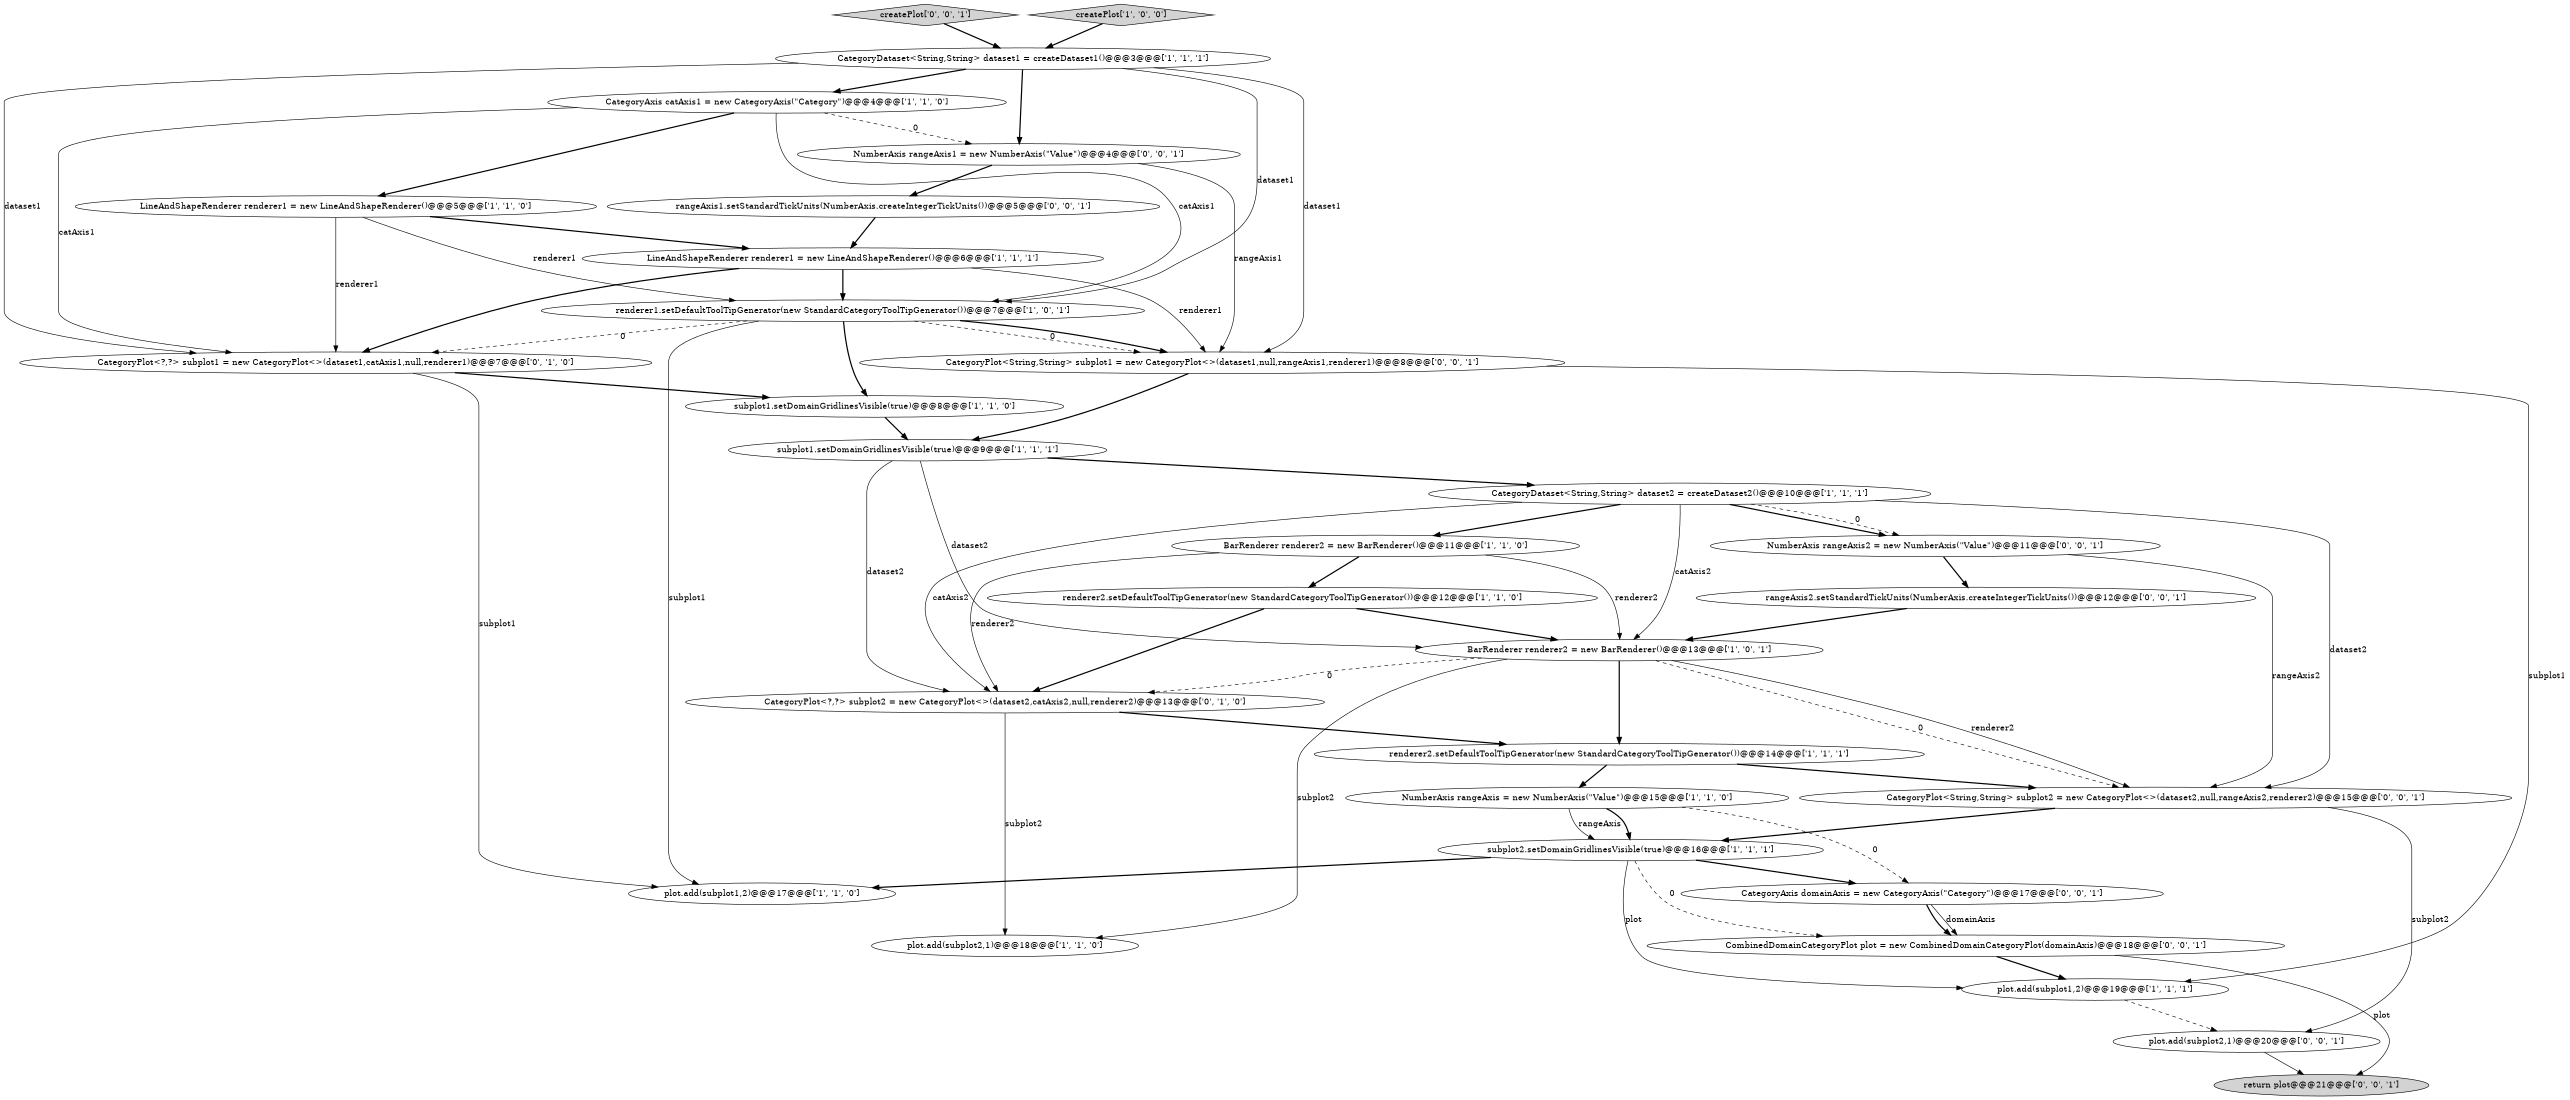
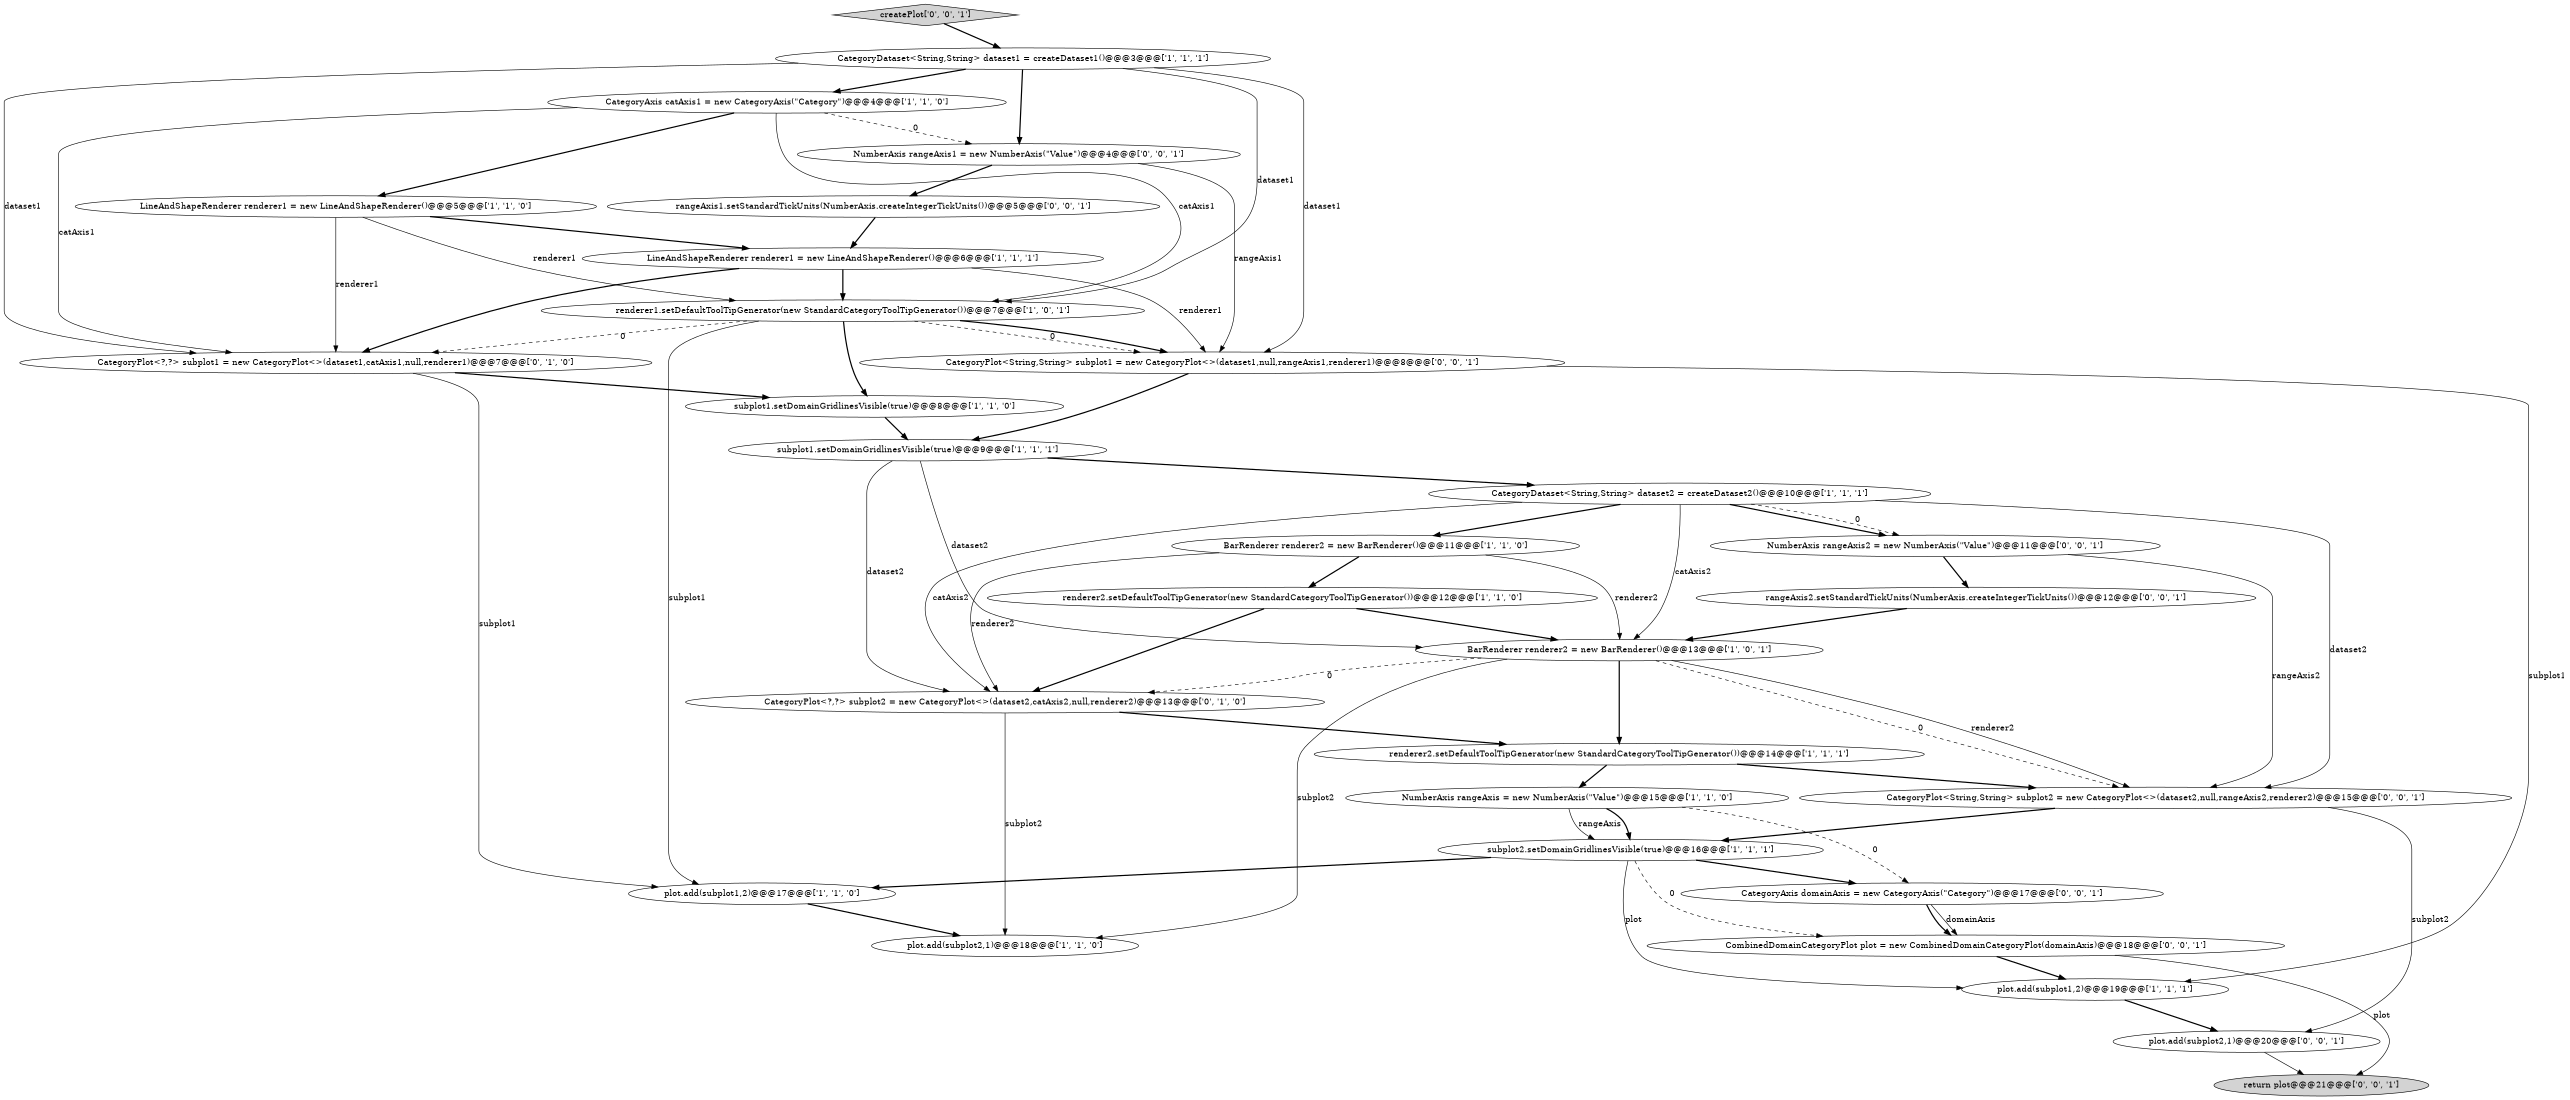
node "createPlot['1', '0', '0']": removed
edge "plot.add(subplot1,2)@@@17@@@['1', '1', '0']" -> "plot.add(subplot2,1)@@@18@@@['1', '1', '0']": added
edge "plot.add(subplot1,2)@@@19@@@['1', '1', '1']" -> "plot.add(subplot2,1)@@@20@@@['0', '0', '1']": style dashed -> bold
